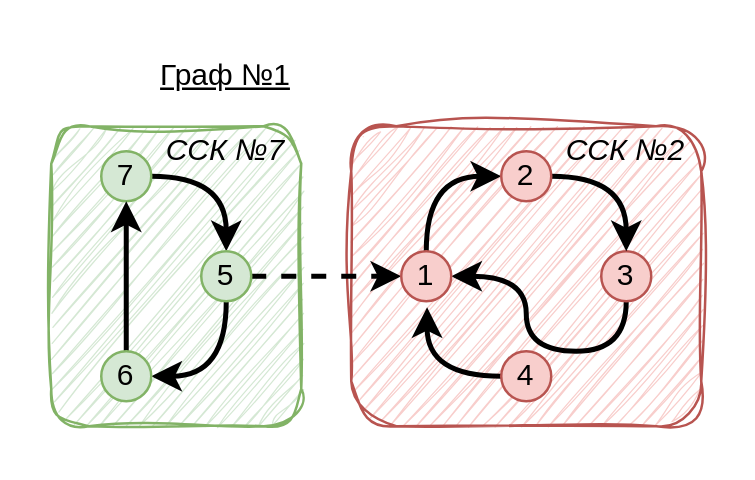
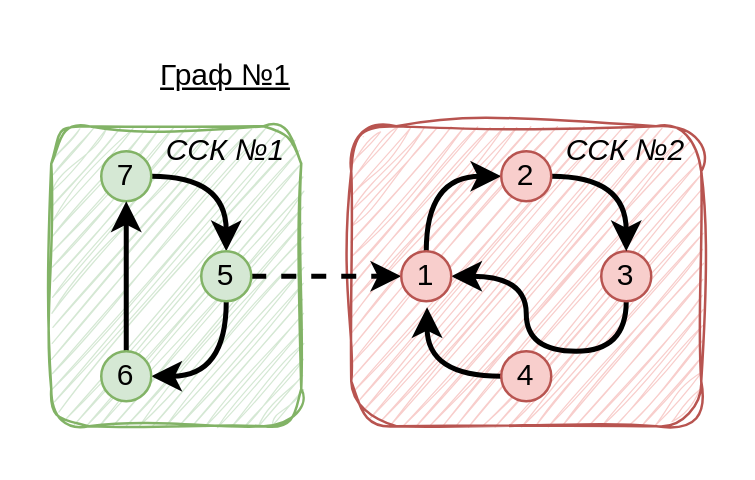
node "ССК №7": label "ССК №7" -> "ССК №1"
